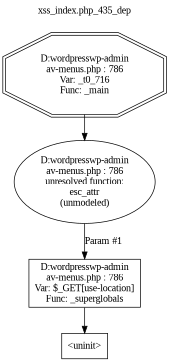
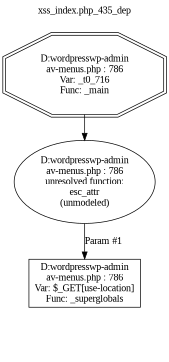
node "<uninit>": removed
